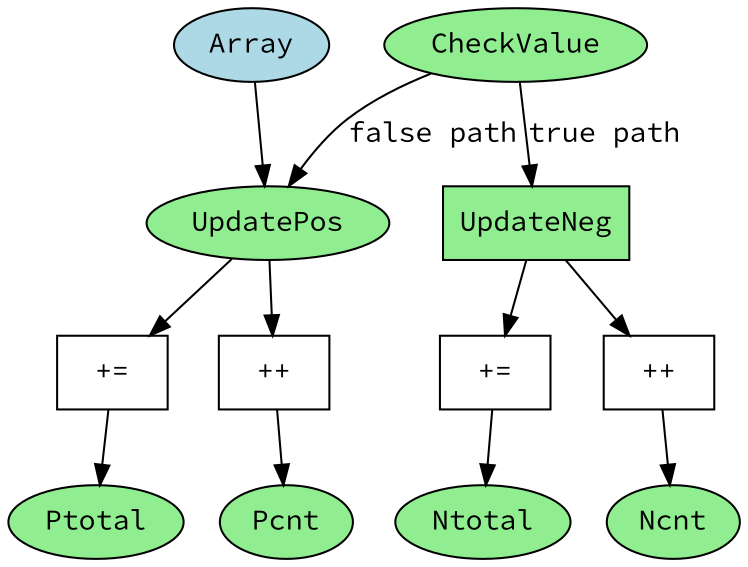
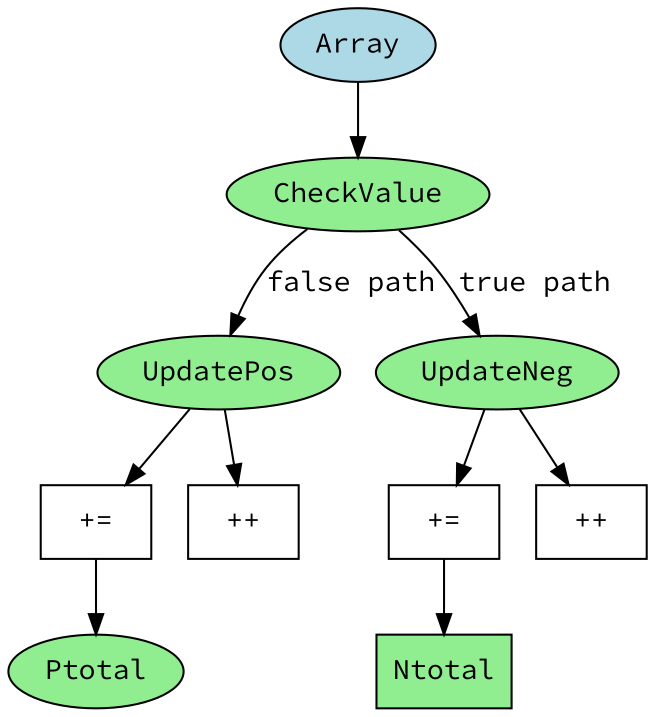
edge "Array" -> "UpdatePos": now "Array" -> "CheckValue"
node "UpdateNeg": shape box -> ellipse
node "Pcnt": removed
node "Ntotal": shape ellipse -> box
node "Ncnt": removed
